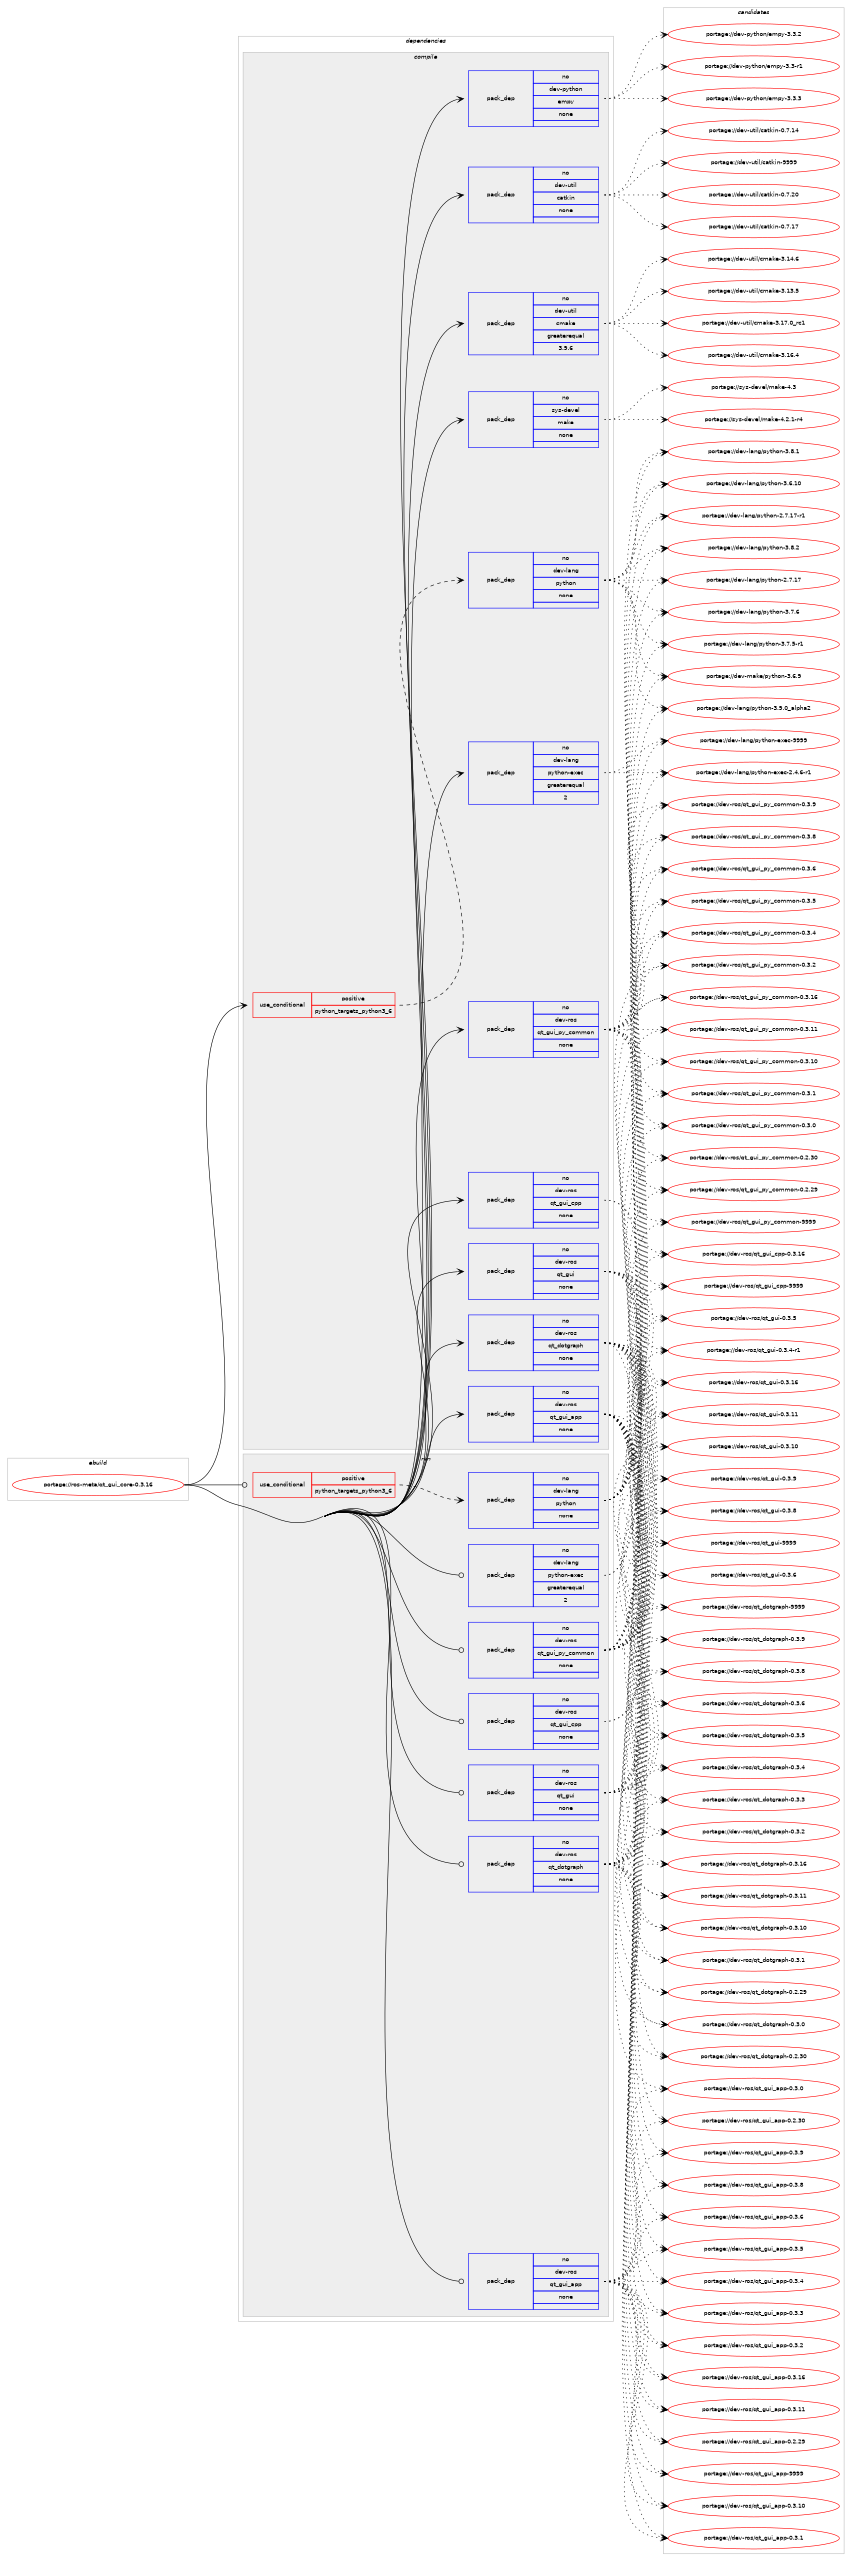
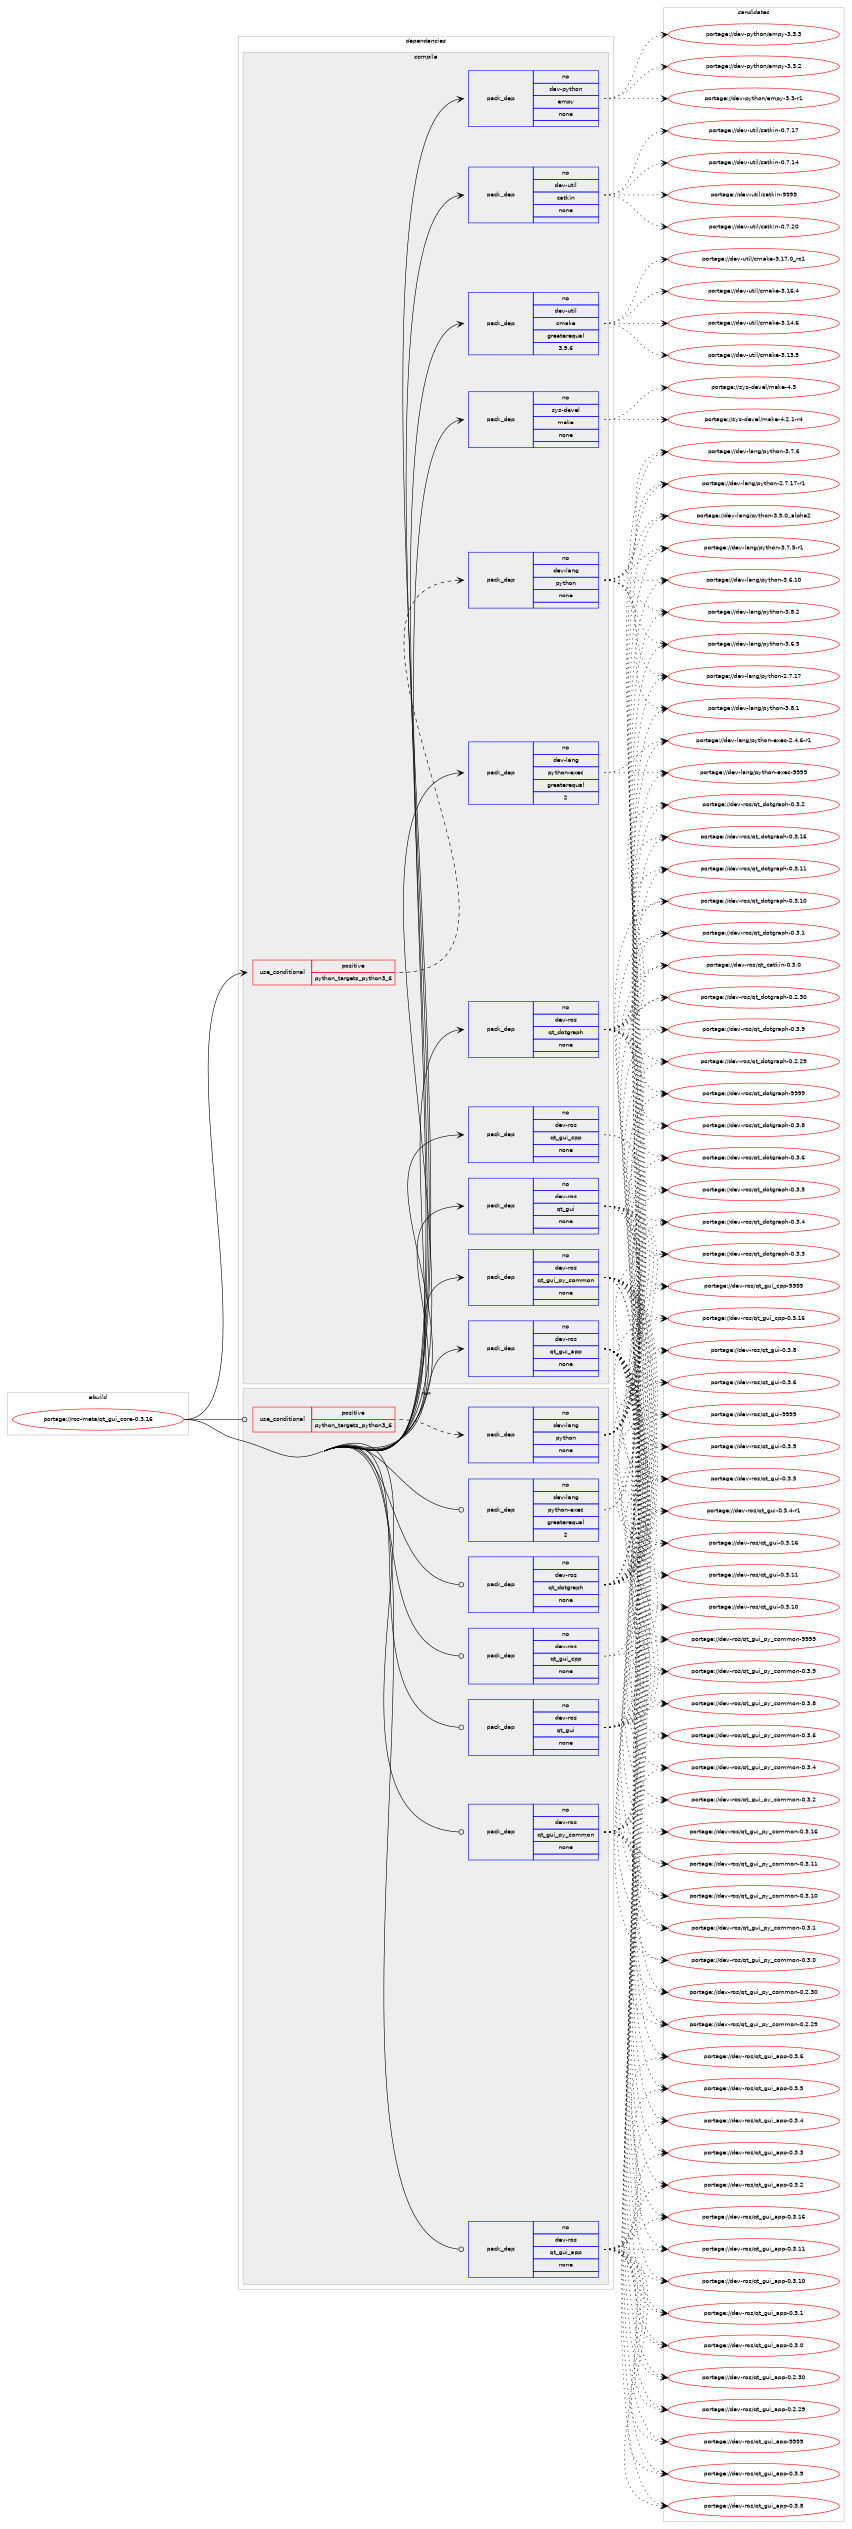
node "portage://dev-make/python-3.6.9": label "portage://dev-make/python-3.6.9" -> "portage://dev-lang/python-3.6.9"
node "portage://dev-ros/qt_gui_py_common-0.3.5": removed
node "portage://dev-ros/qt_dotgraph-0.3.0": label "portage://dev-ros/qt_dotgraph-0.3.0" -> "portage://dev-ros/qt_catkin-0.3.0"
